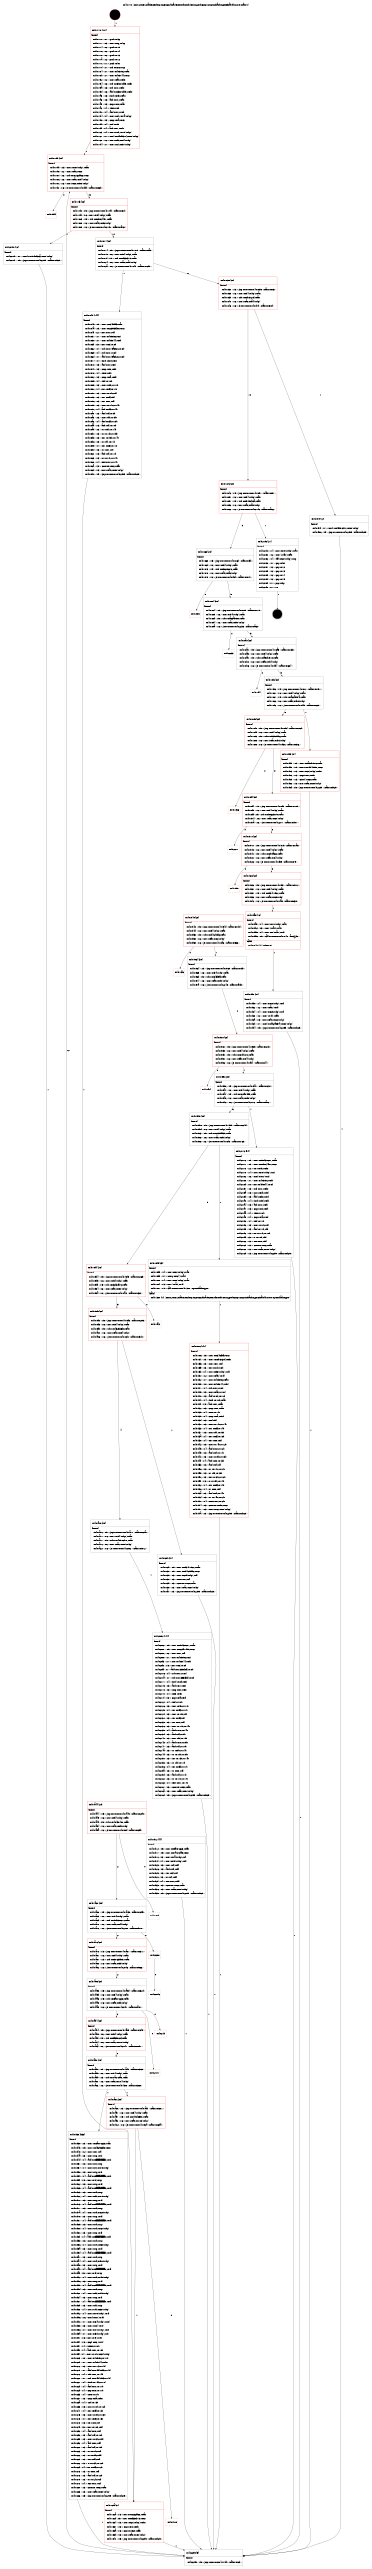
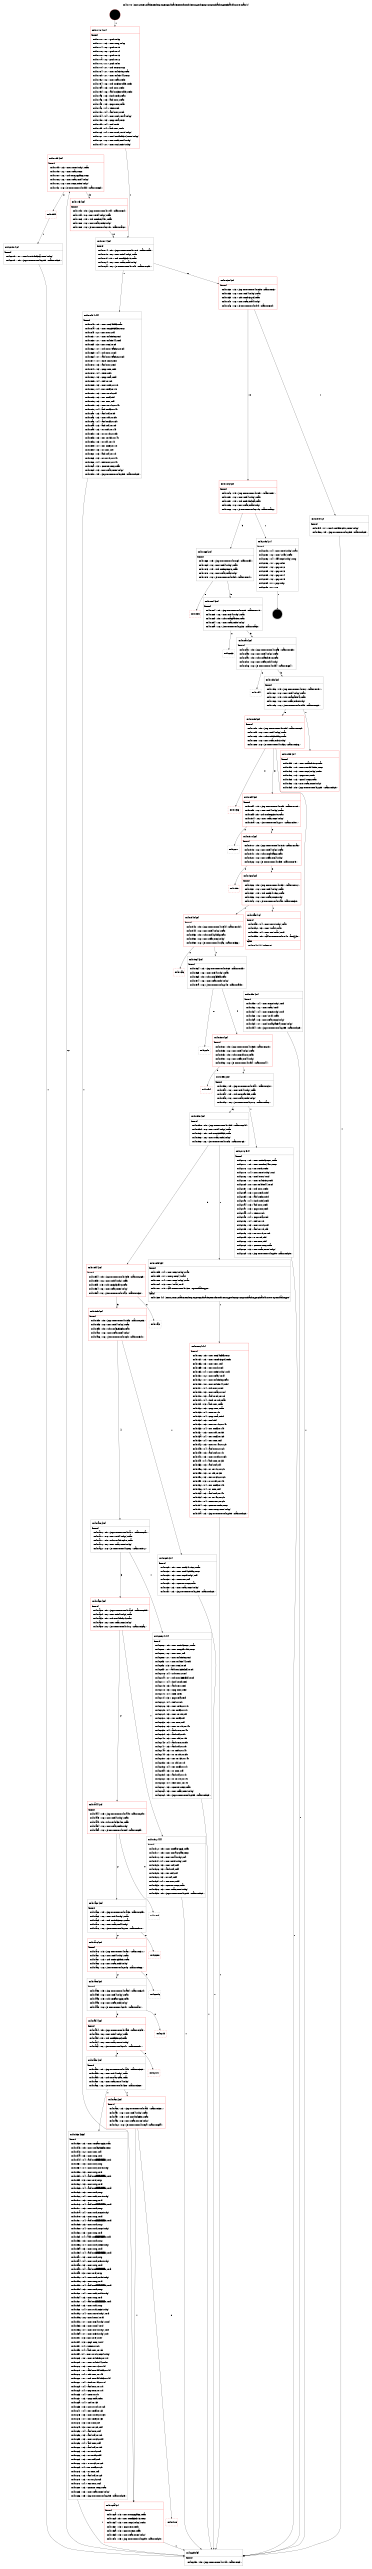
edge "0x401770 [107]" -> "0x4017db [29]": now "0x401770 [107]" -> "0x401814 [28]"
edge "0x4017f8 [28]" -> "0x4021d0 [12]": now "0x401fdd" -> "0x4021d0 [12]"
edge "0x40192c [28]" -> "0x401948 [28]": added, label "7"
edge "0x401dae [16]" -> "0x401dbe [27]": removed, label "1"
node "0x40224e": added
node "0x401a28 [28]": added
edge "0x401dd9 [27]" -> "0x402299 [5]": now "0x4018d8 [28]" -> "0x402299 [5]"
edge "0x402288" -> "0x4020d6": now "0x401a7c [28]" -> "0x4020d6"
edge "0x401a98 [28]" -> "0x402041": now "0x401ab4 [28]" -> "0x402041"
